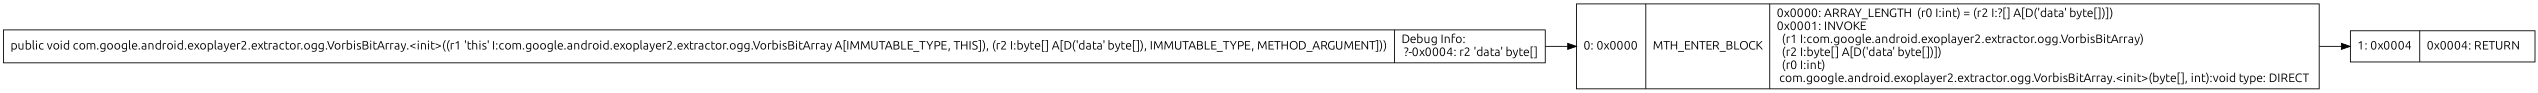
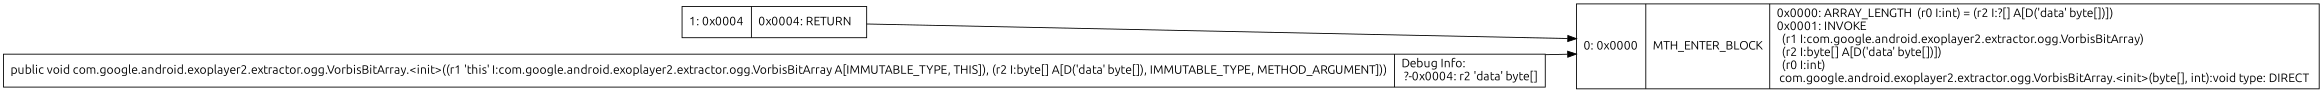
edge "0: 0x0000" -> "1: 0x0004": reversed
